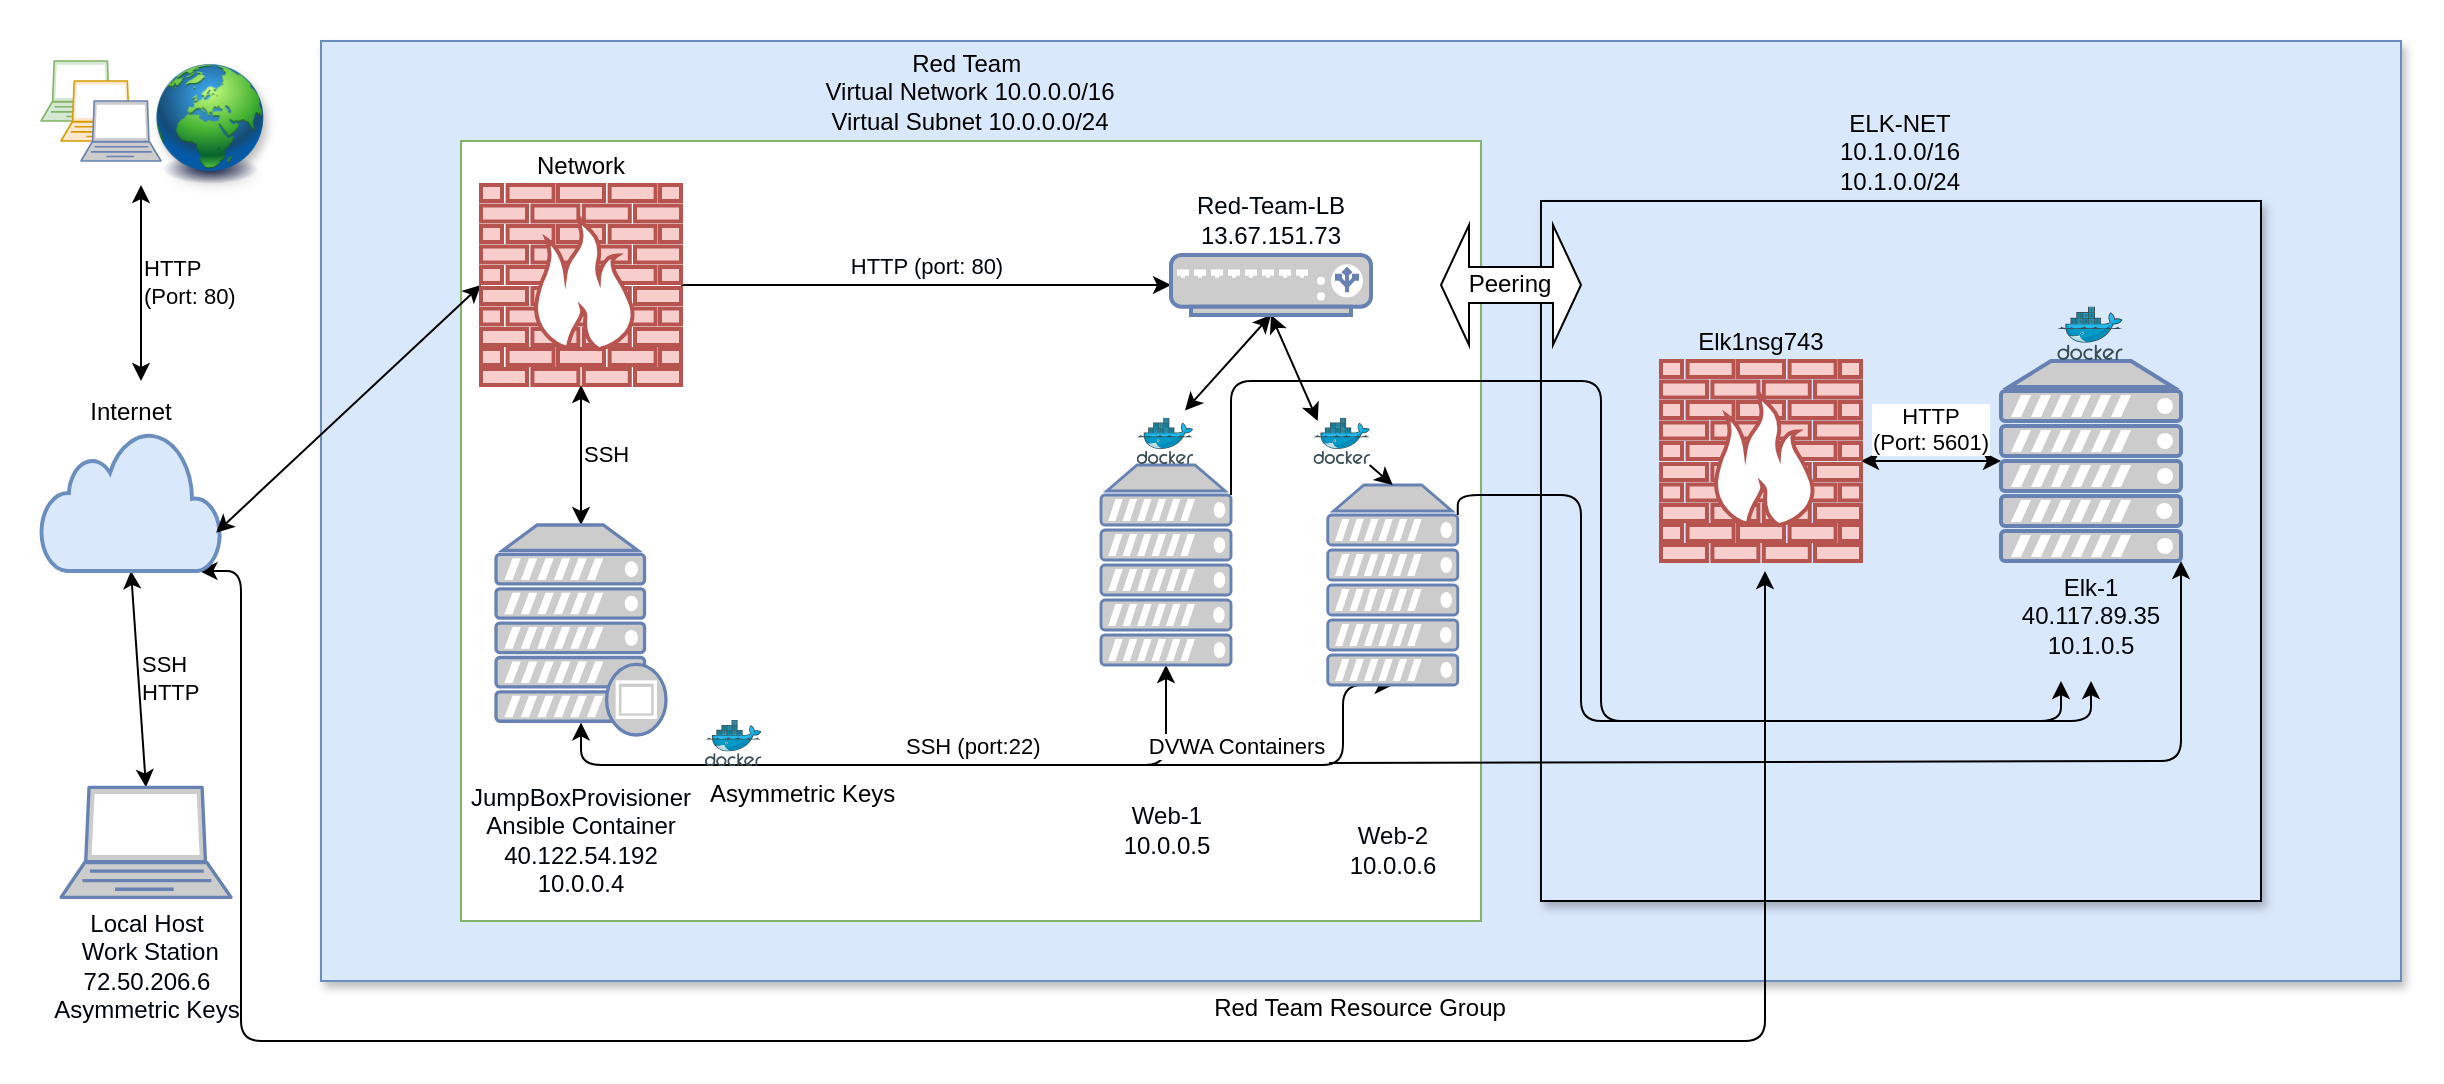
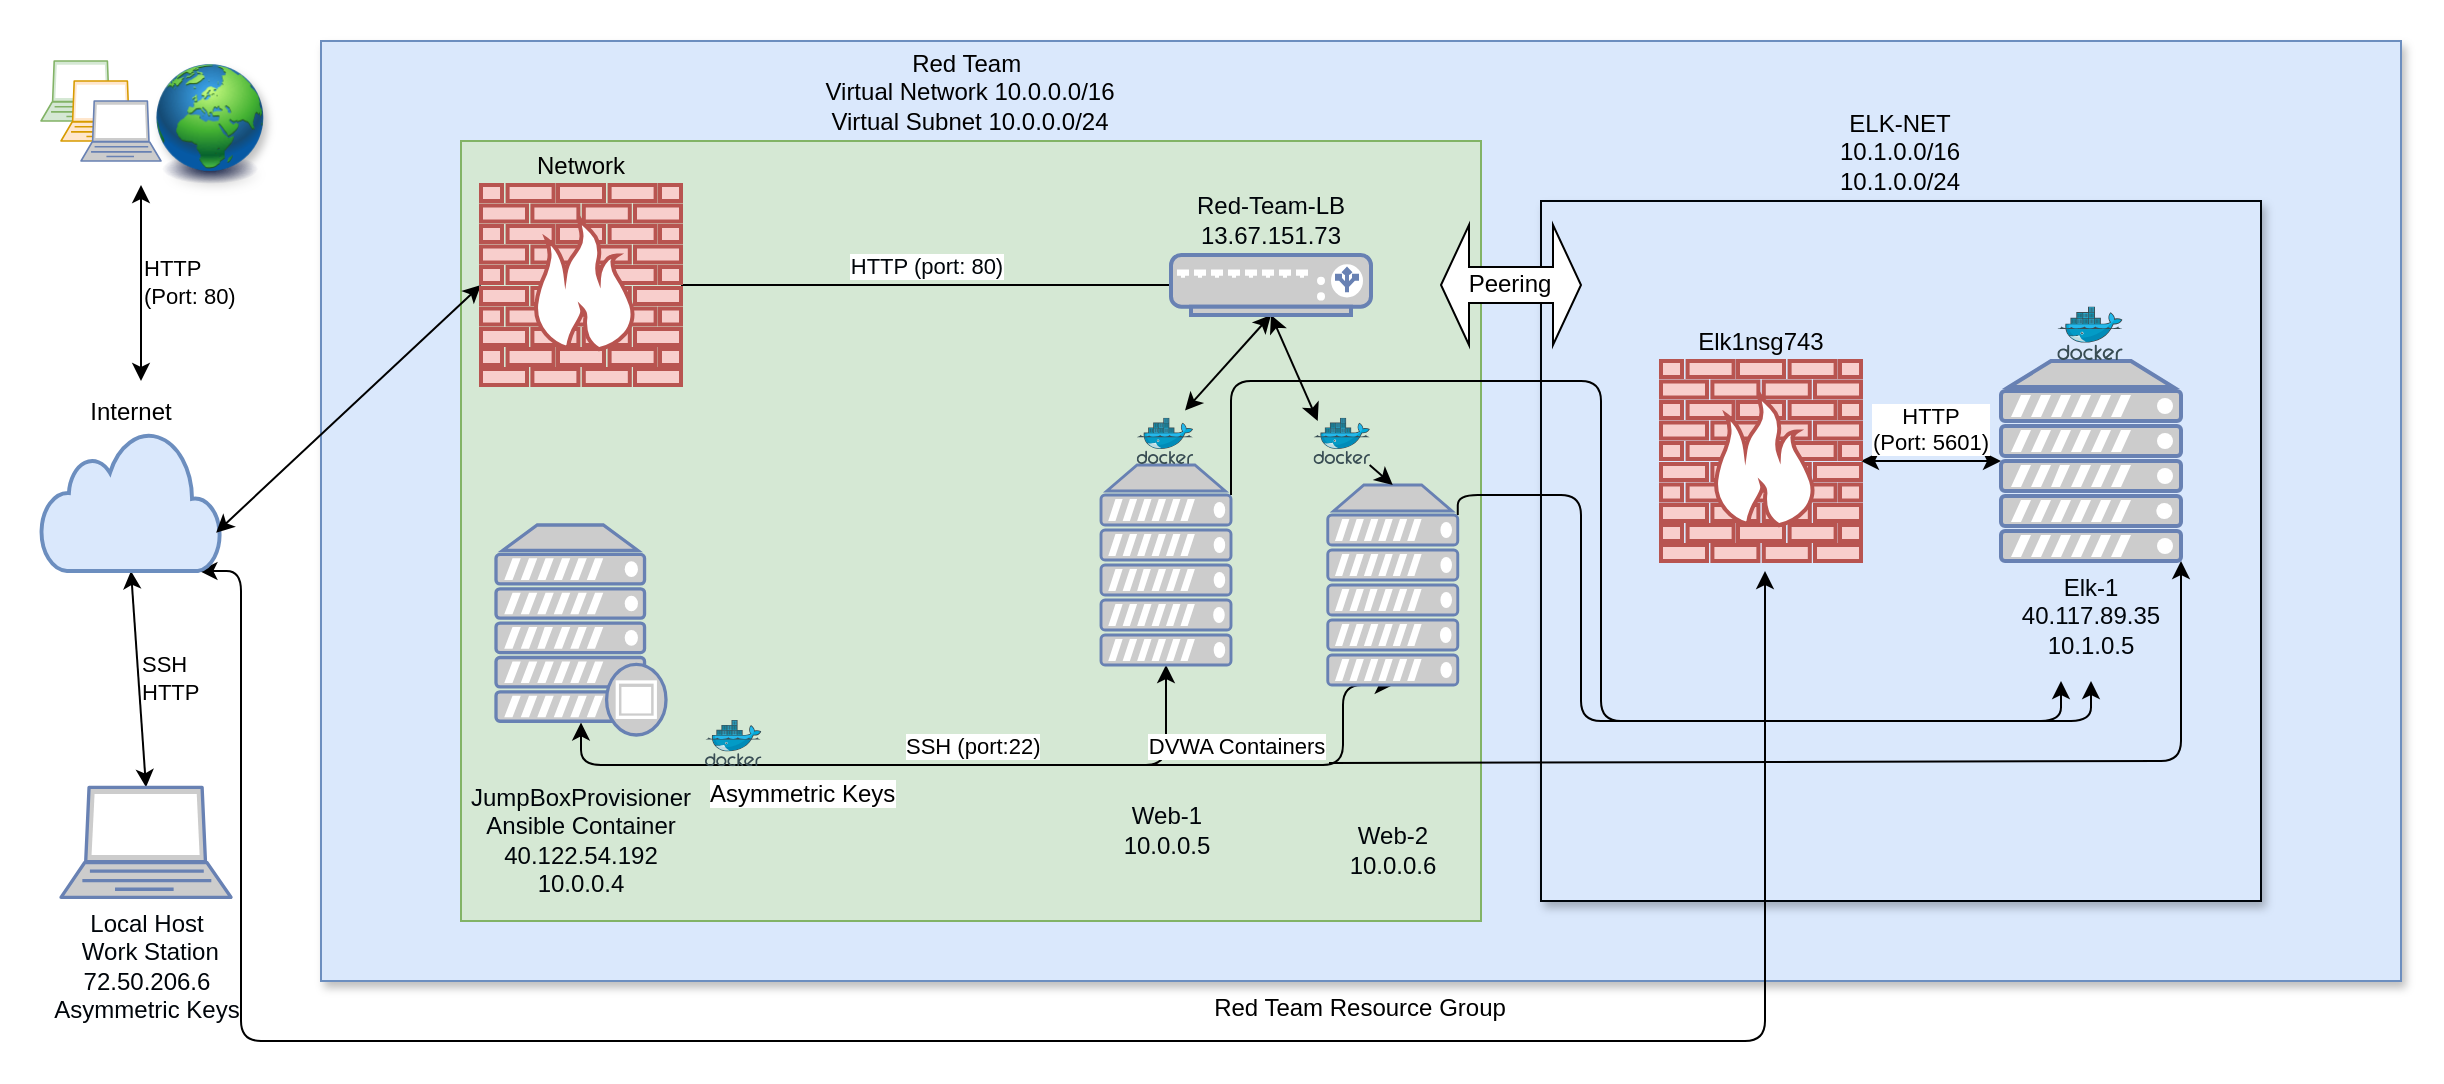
edge "Network" -> "Red-Team-LB 13.67.151.73": arrowhead classic -> none
edge "Network" -- "JumpBoxProvisioner Ansible Container 40.122.54.192 10.0.0.4": removed, label "SSH"
node "Red Team Virtual Network 10.0.0.0/16 Virtual Subnet 10.0.0.0/24": fillcolor #ffffff -> #d5e8d4
